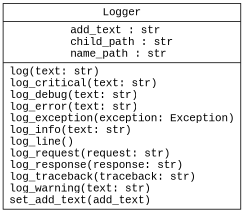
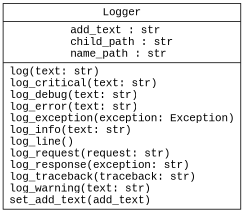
node "Logger": text "log_response(response: str)" -> "log_response(exception: str)"
